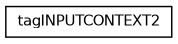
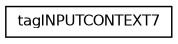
node "tagINPUTCONTEXT2": label "tagINPUTCONTEXT2" -> "tagINPUTCONTEXT7"
